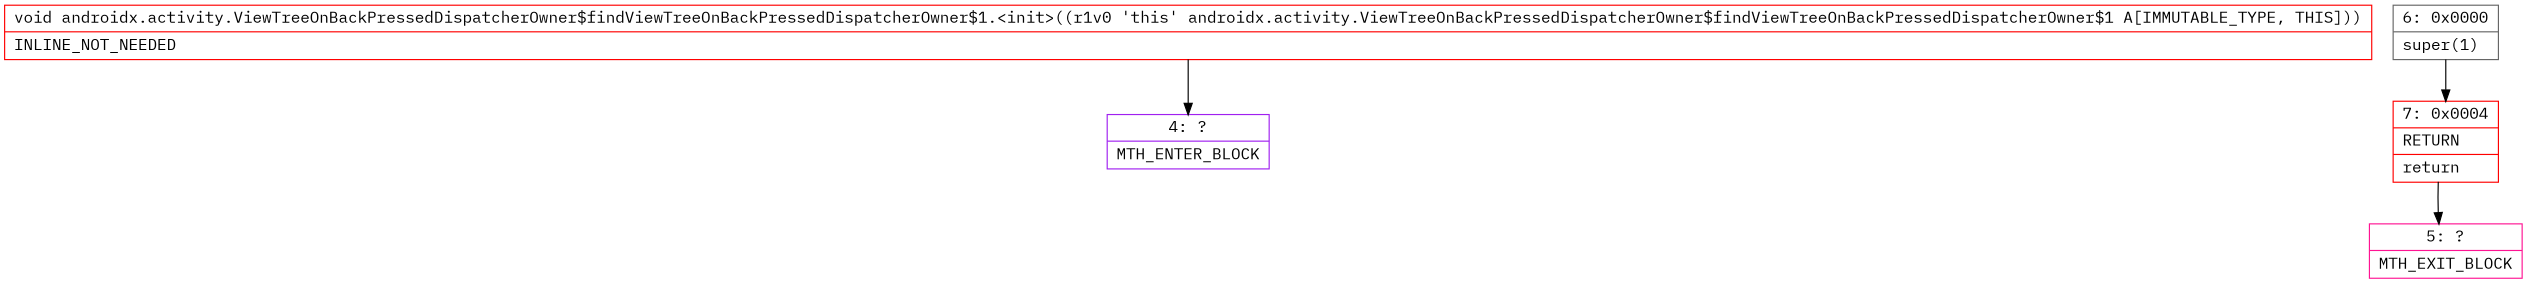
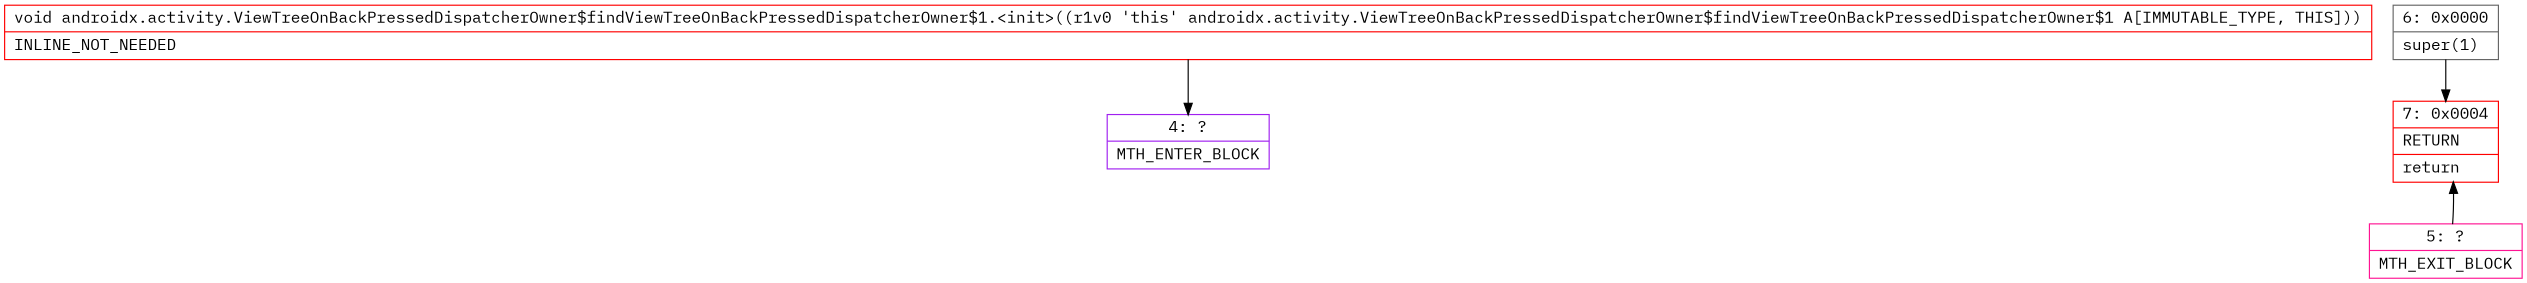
edge "7: 0x0004" -> "5: ?": reversed
